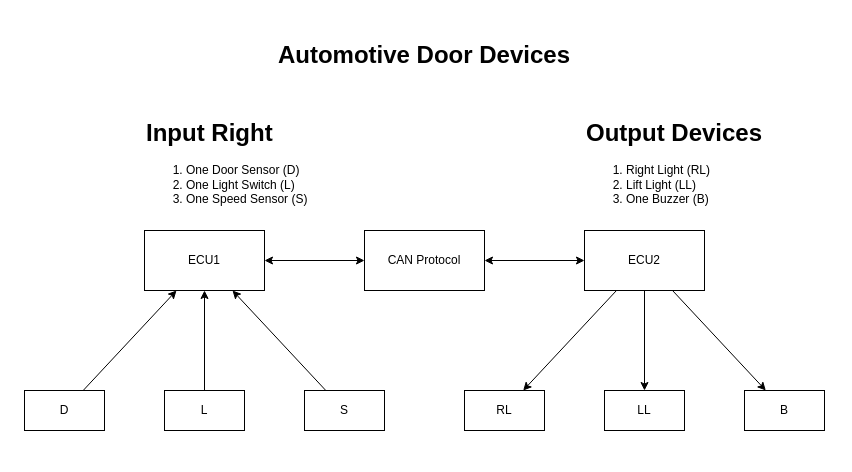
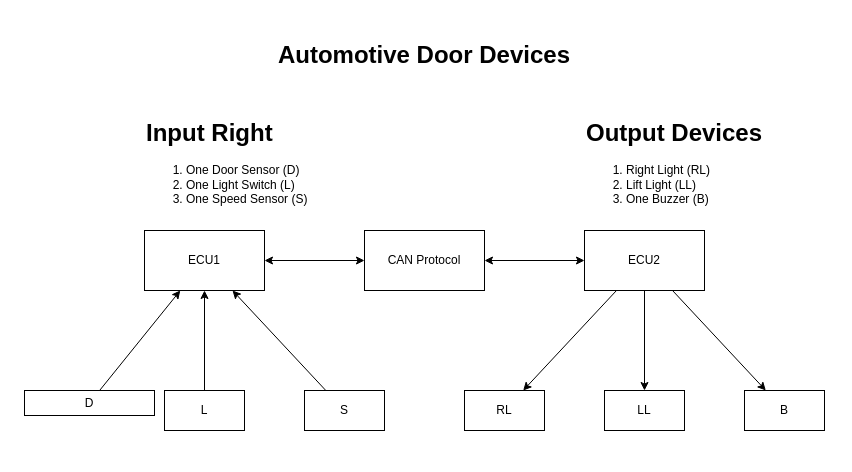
node "D": size 80x40 -> 130x25
